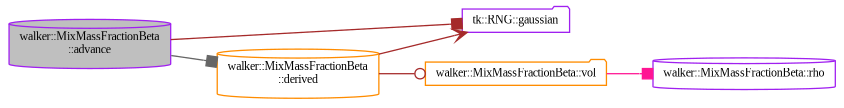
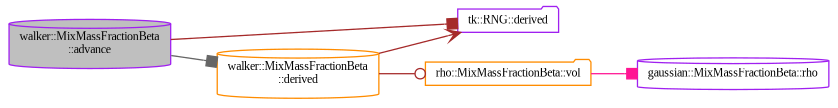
node "tk::RNG::gaussian": label "tk::RNG::gaussian" -> "tk::RNG::derived"
node "walker::MixMassFractionBeta::vol": label "walker::MixMassFractionBeta::vol" -> "rho::MixMassFractionBeta::vol"
node "walker::MixMassFractionBeta::rho": label "walker::MixMassFractionBeta::rho" -> "gaussian::MixMassFractionBeta::rho"
